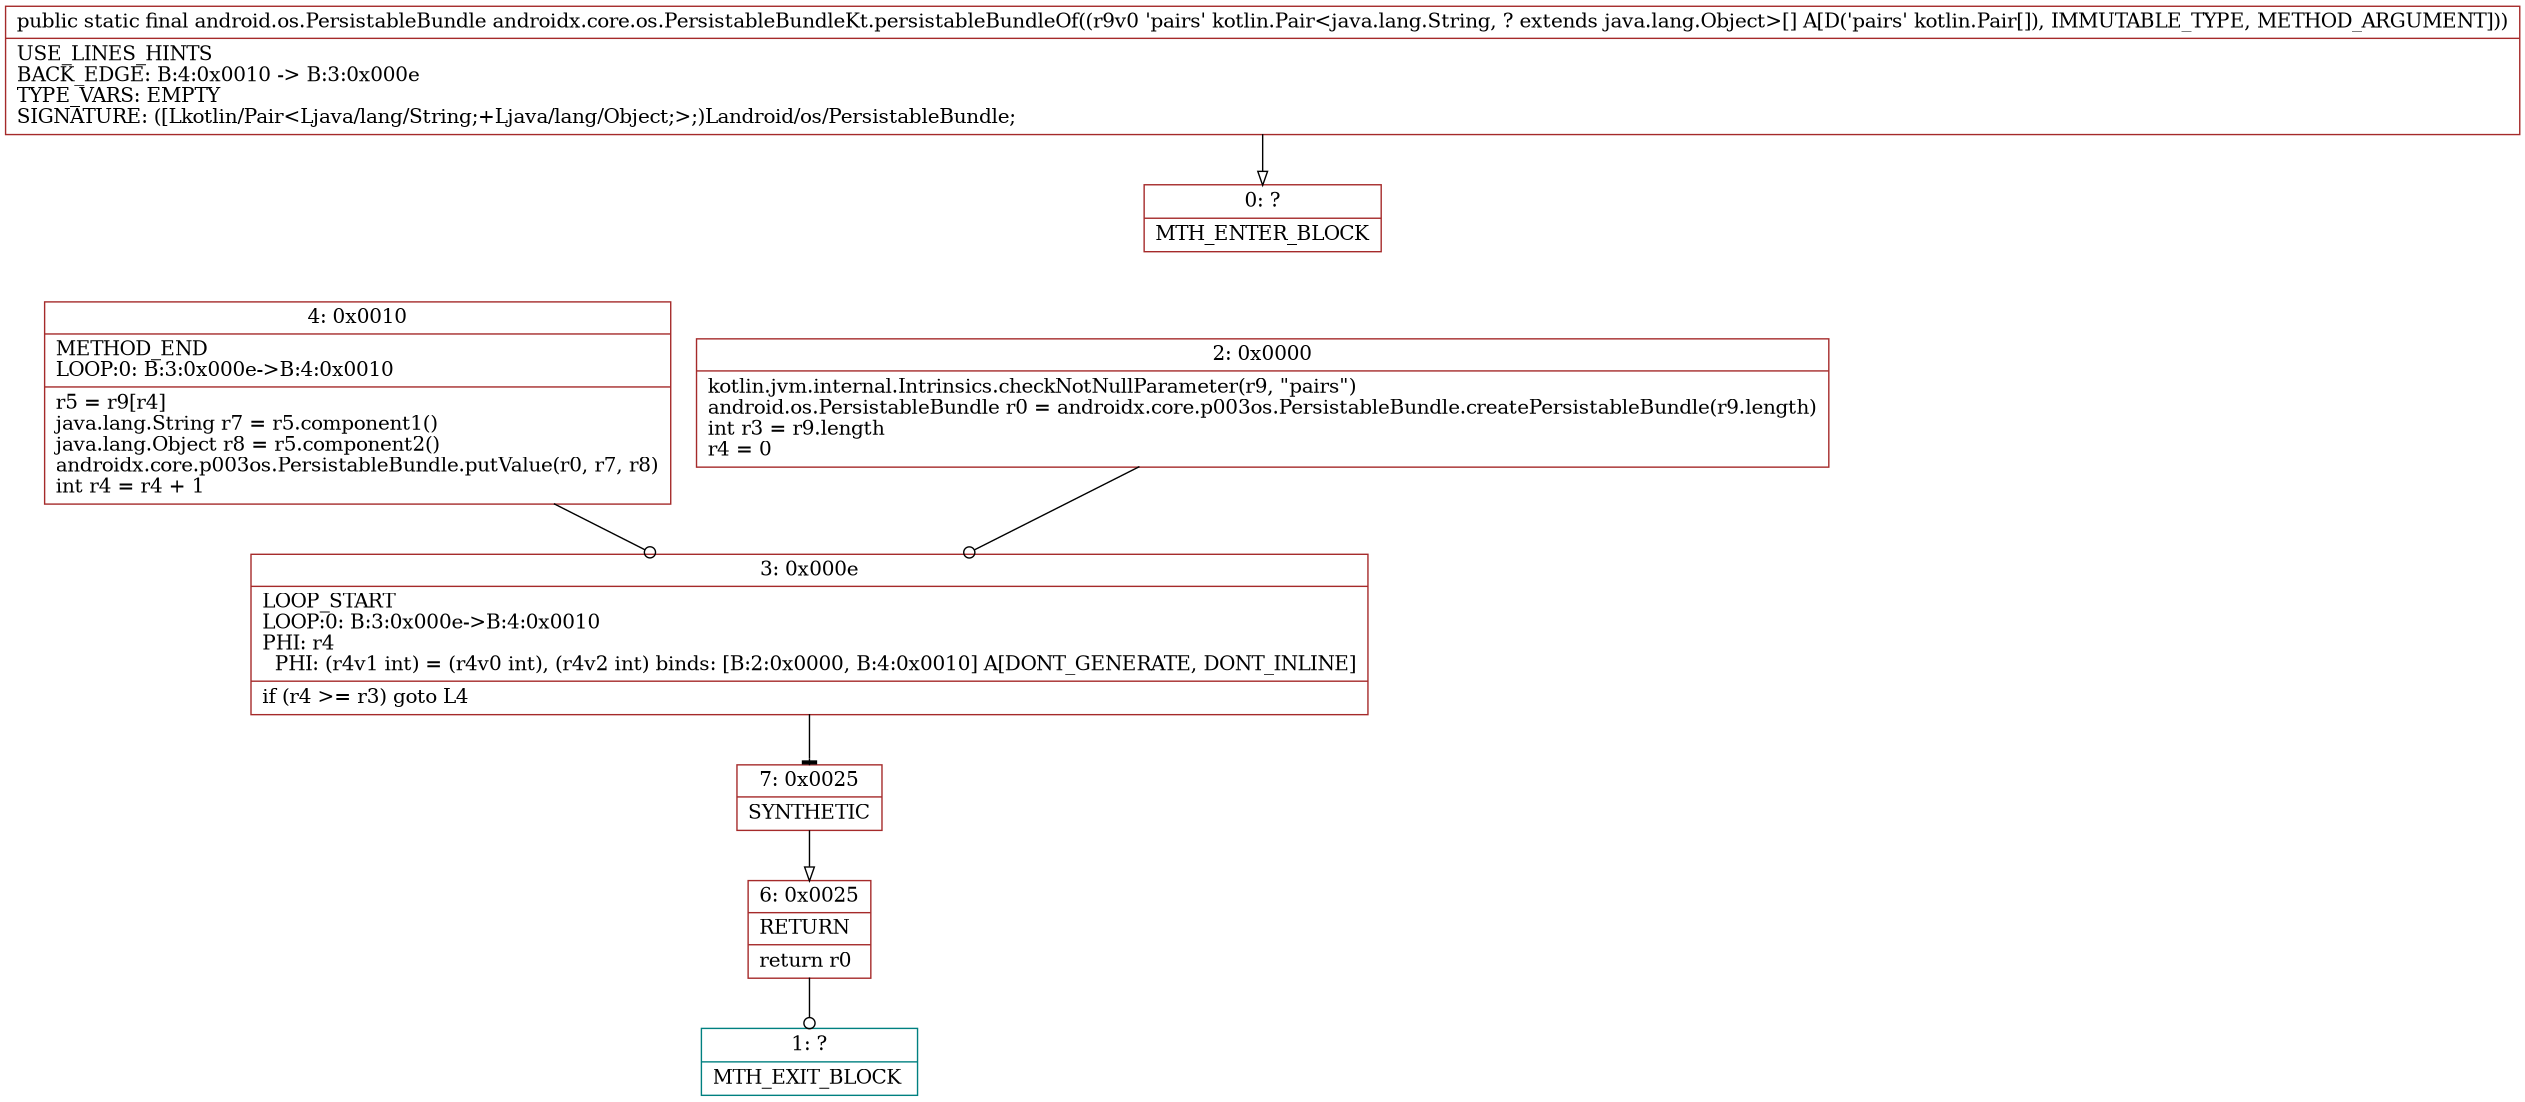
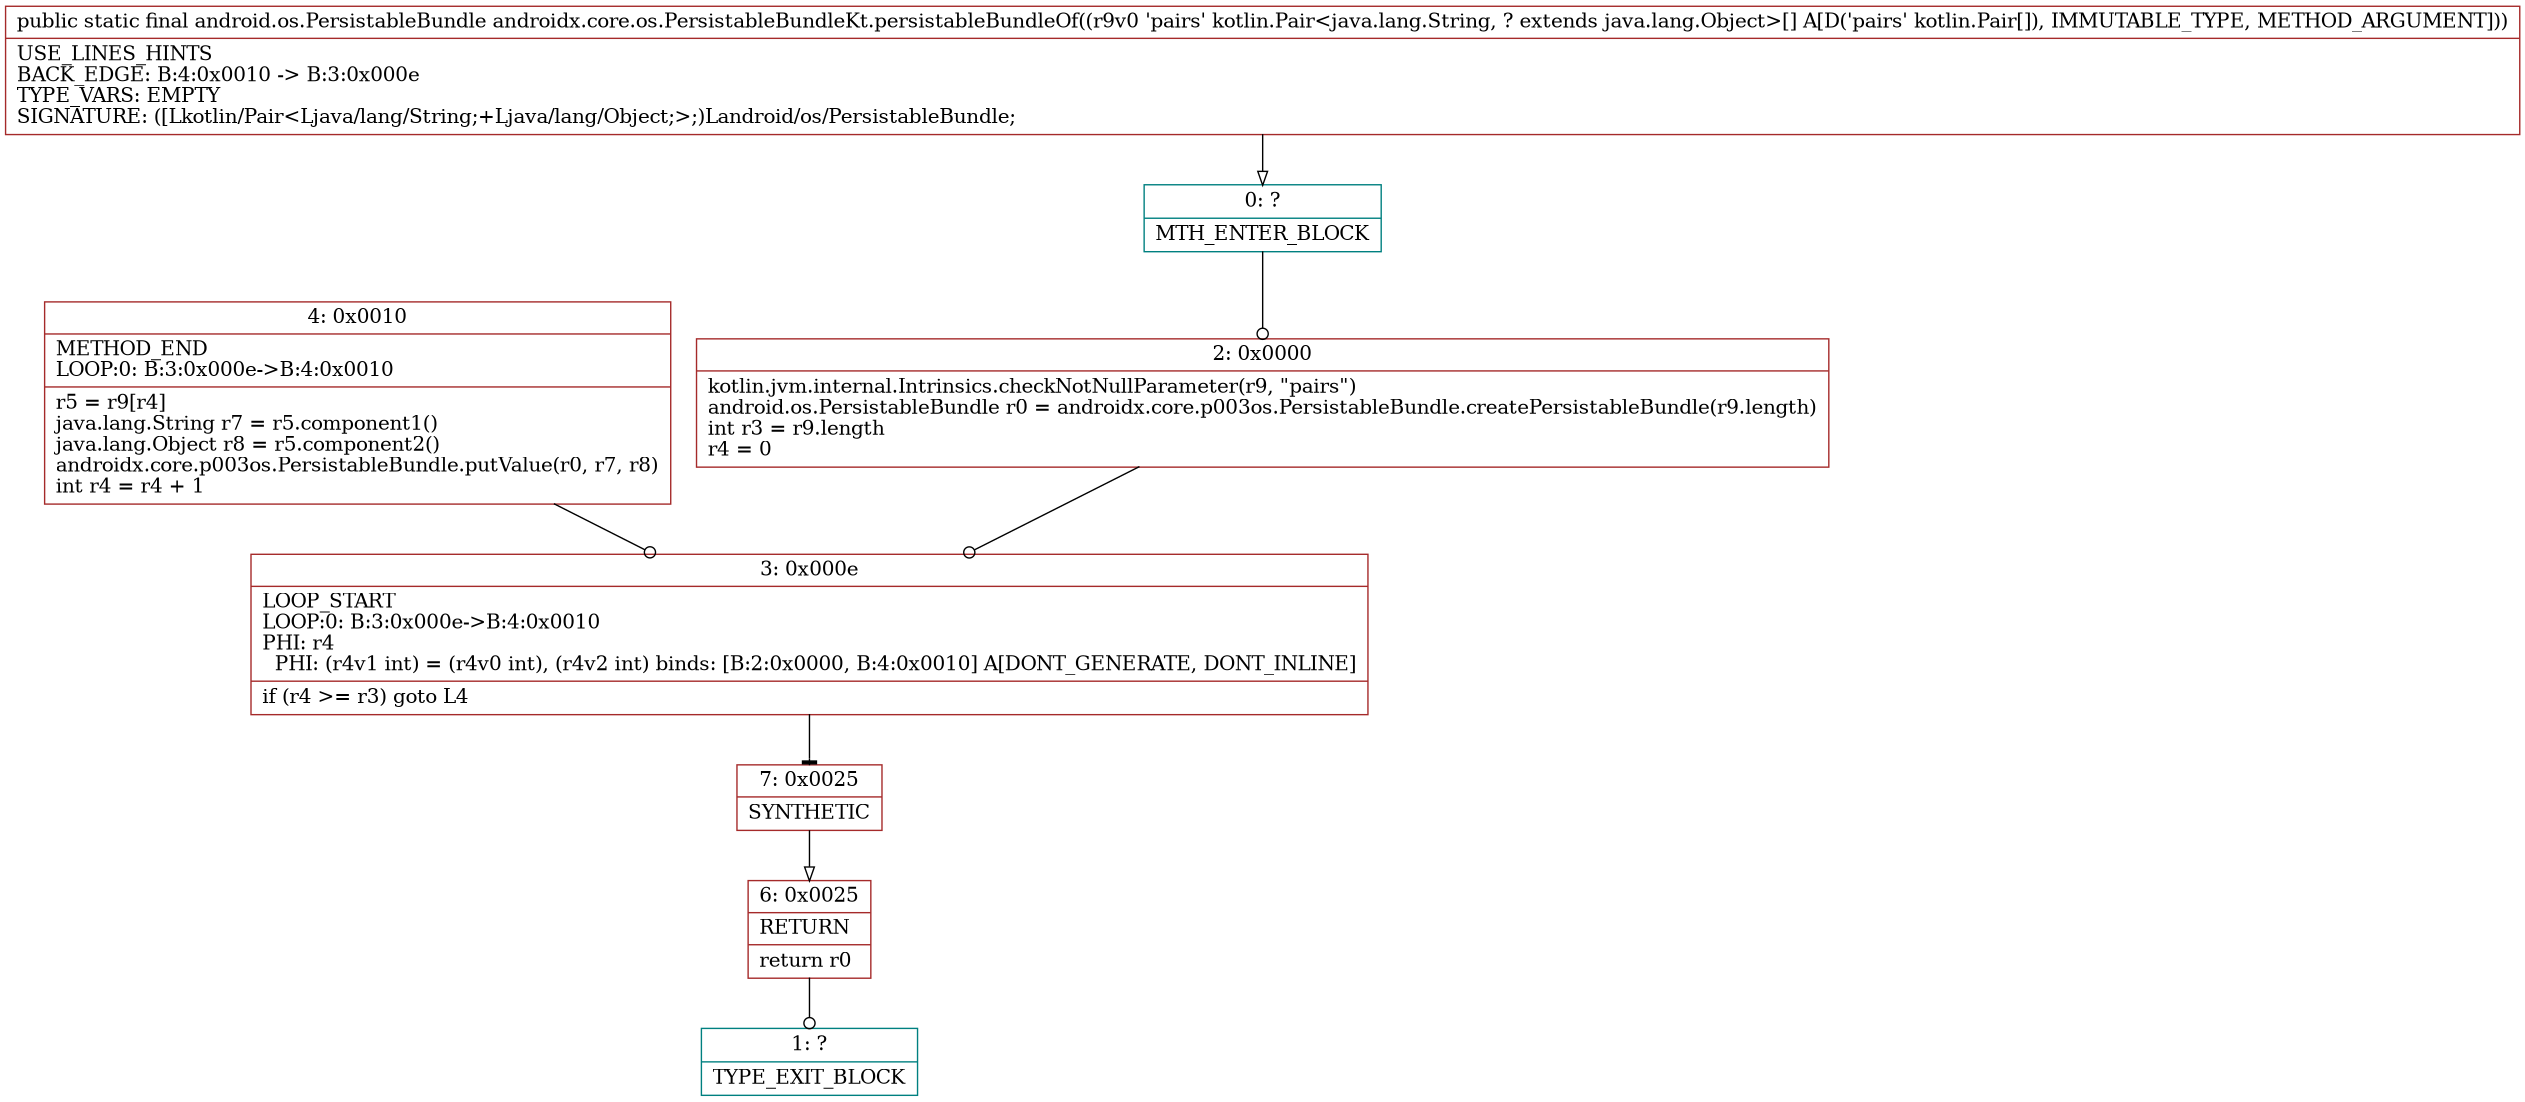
node "0: ?": color brown -> teal
edge "0: ?" -> "2: 0x0000": added
node "1: ?": text "MTH_EXIT_BLOCK" -> "TYPE_EXIT_BLOCK"
